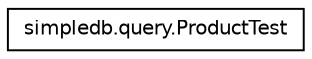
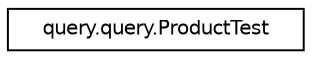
node "simpledb.query.ProductTest": label "simpledb.query.ProductTest" -> "query.query.ProductTest"
